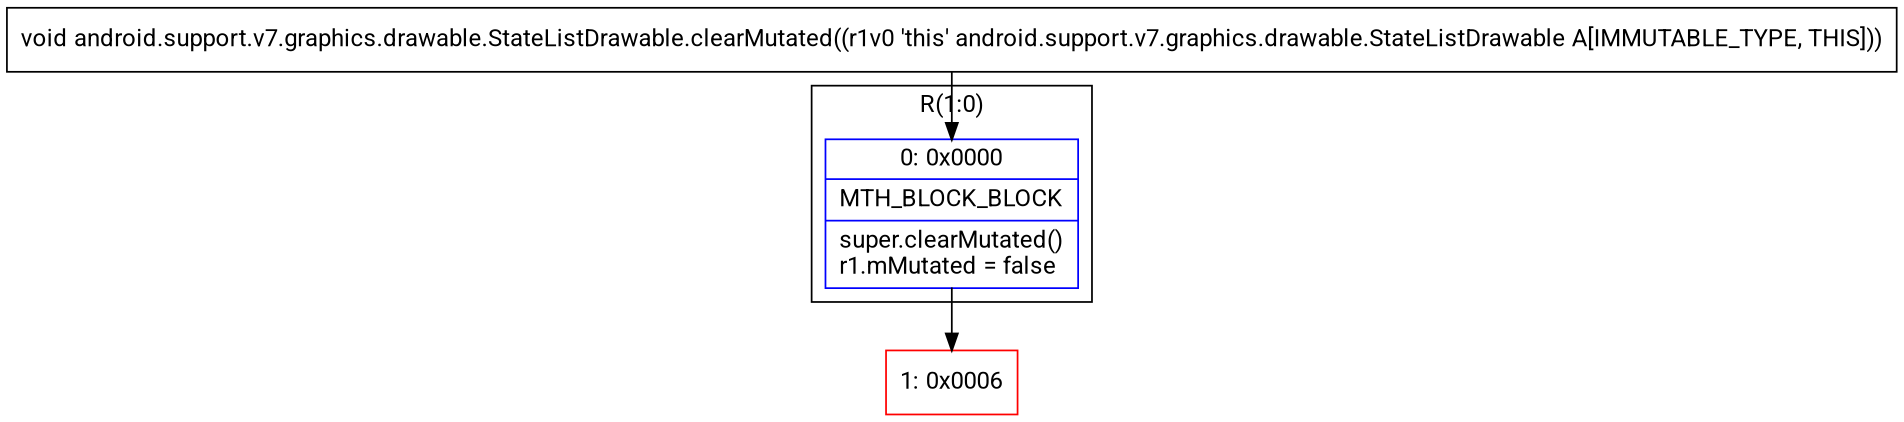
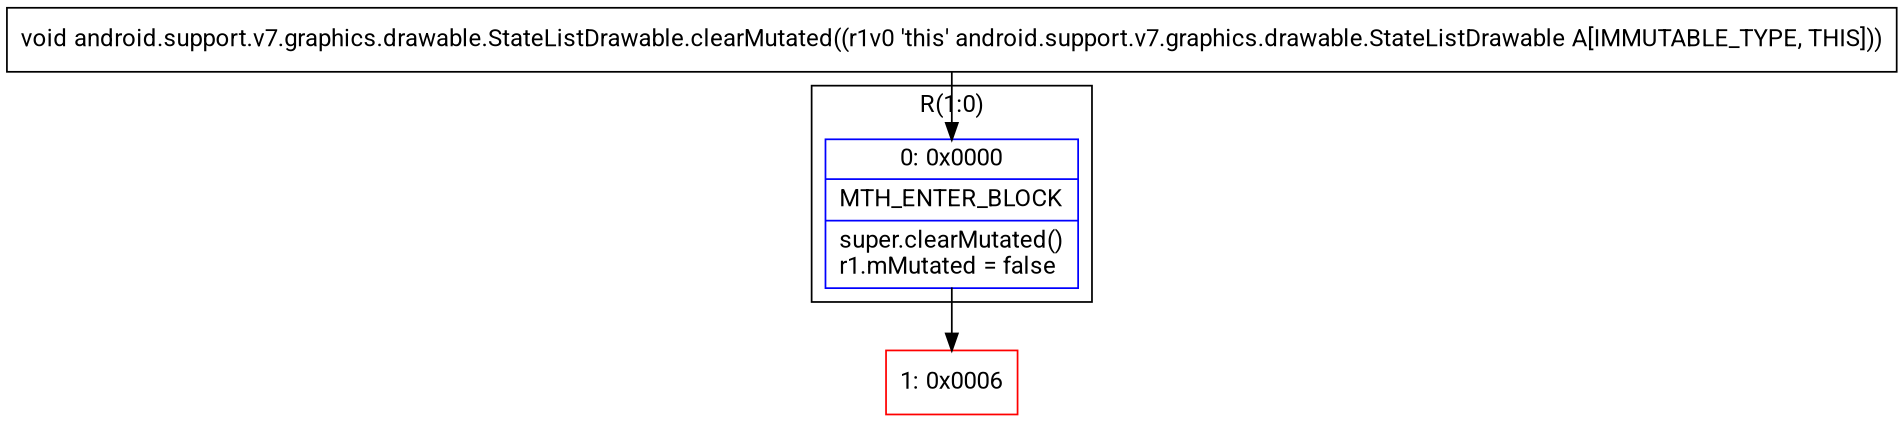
node "0: 0x0000": text "MTH_BLOCK_BLOCK" -> "MTH_ENTER_BLOCK"
